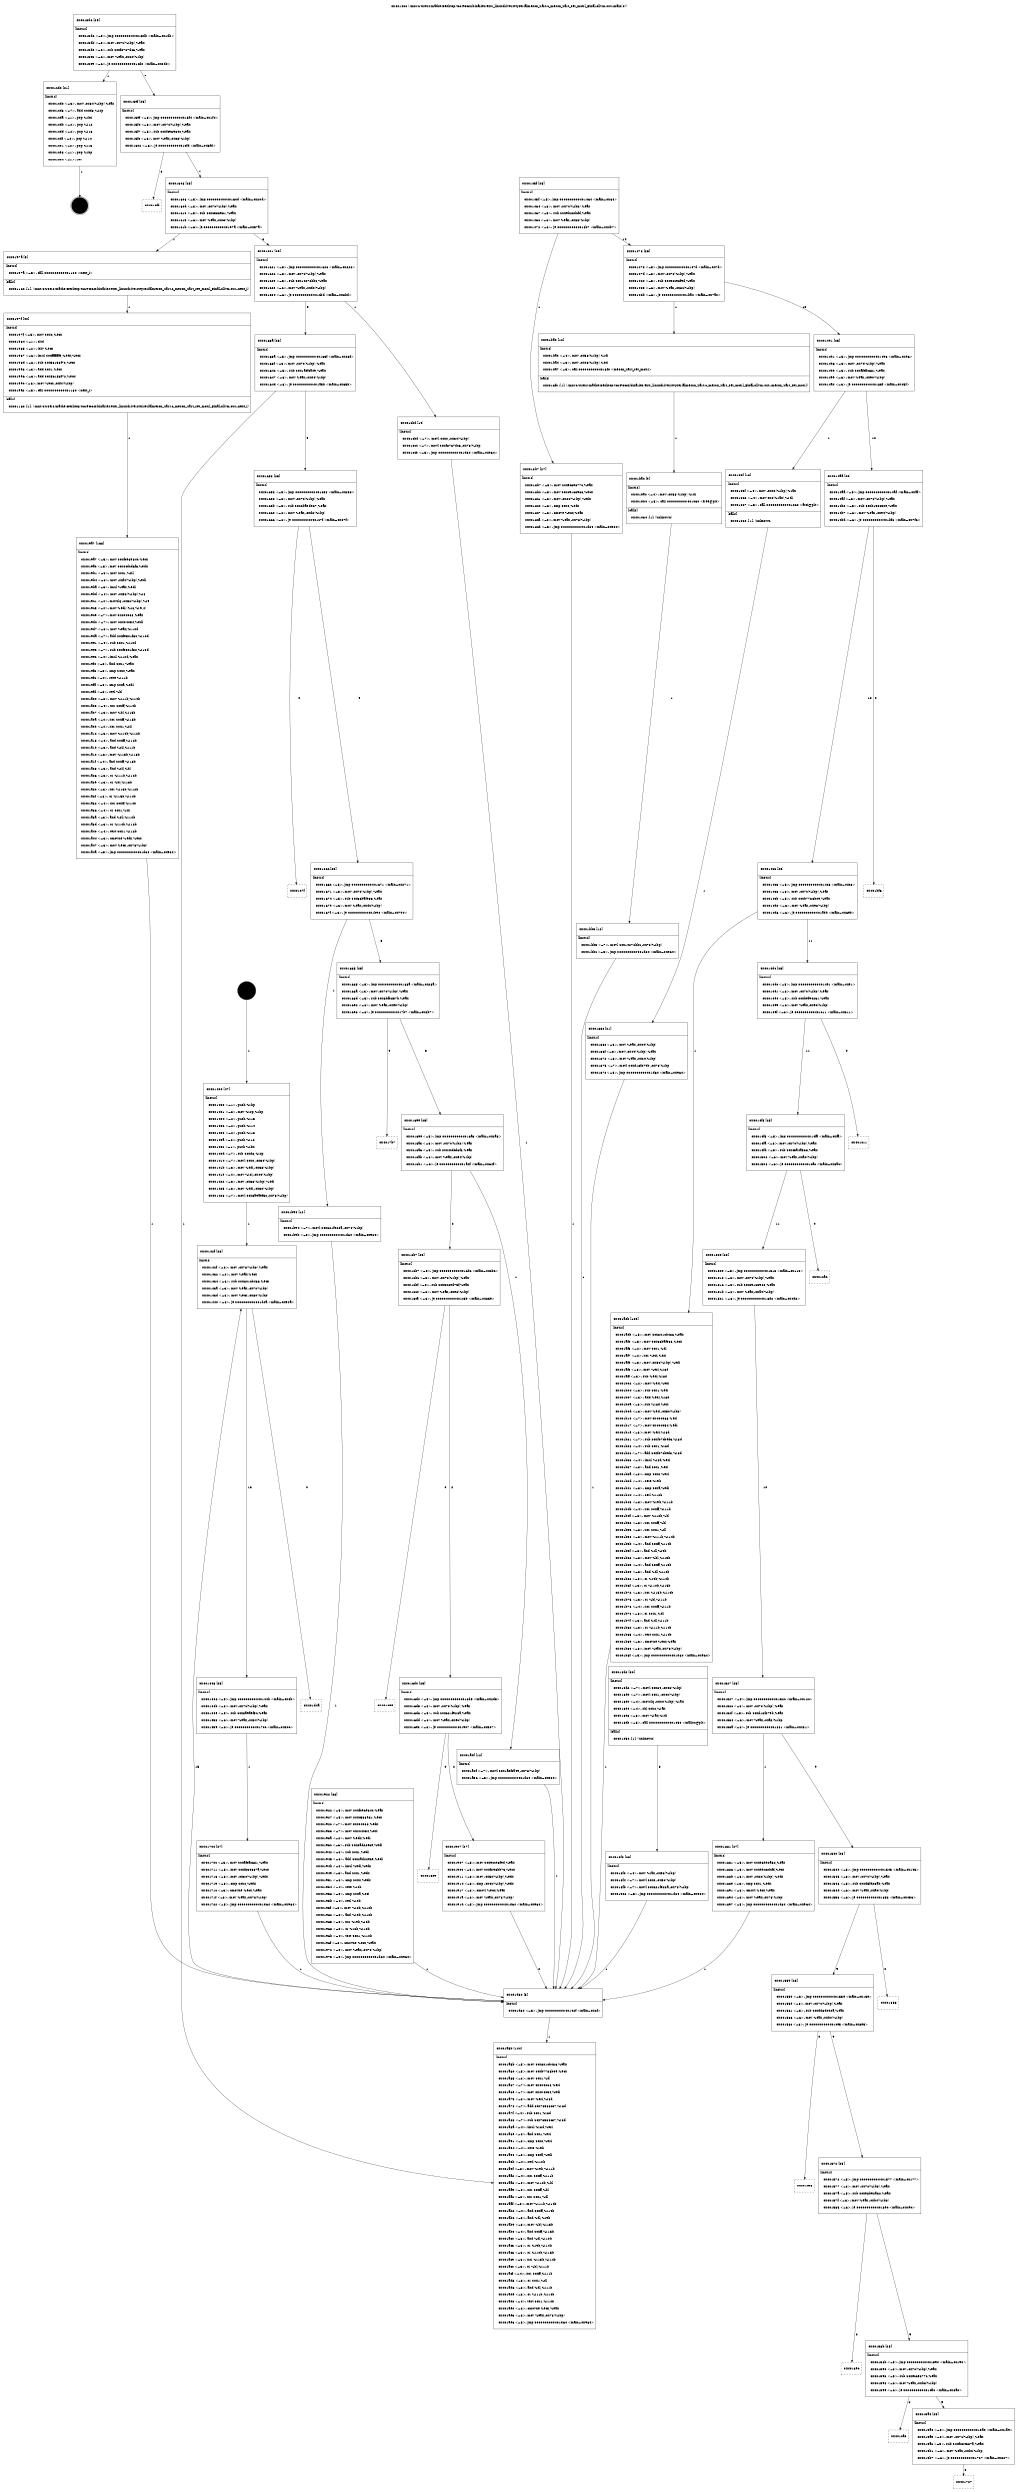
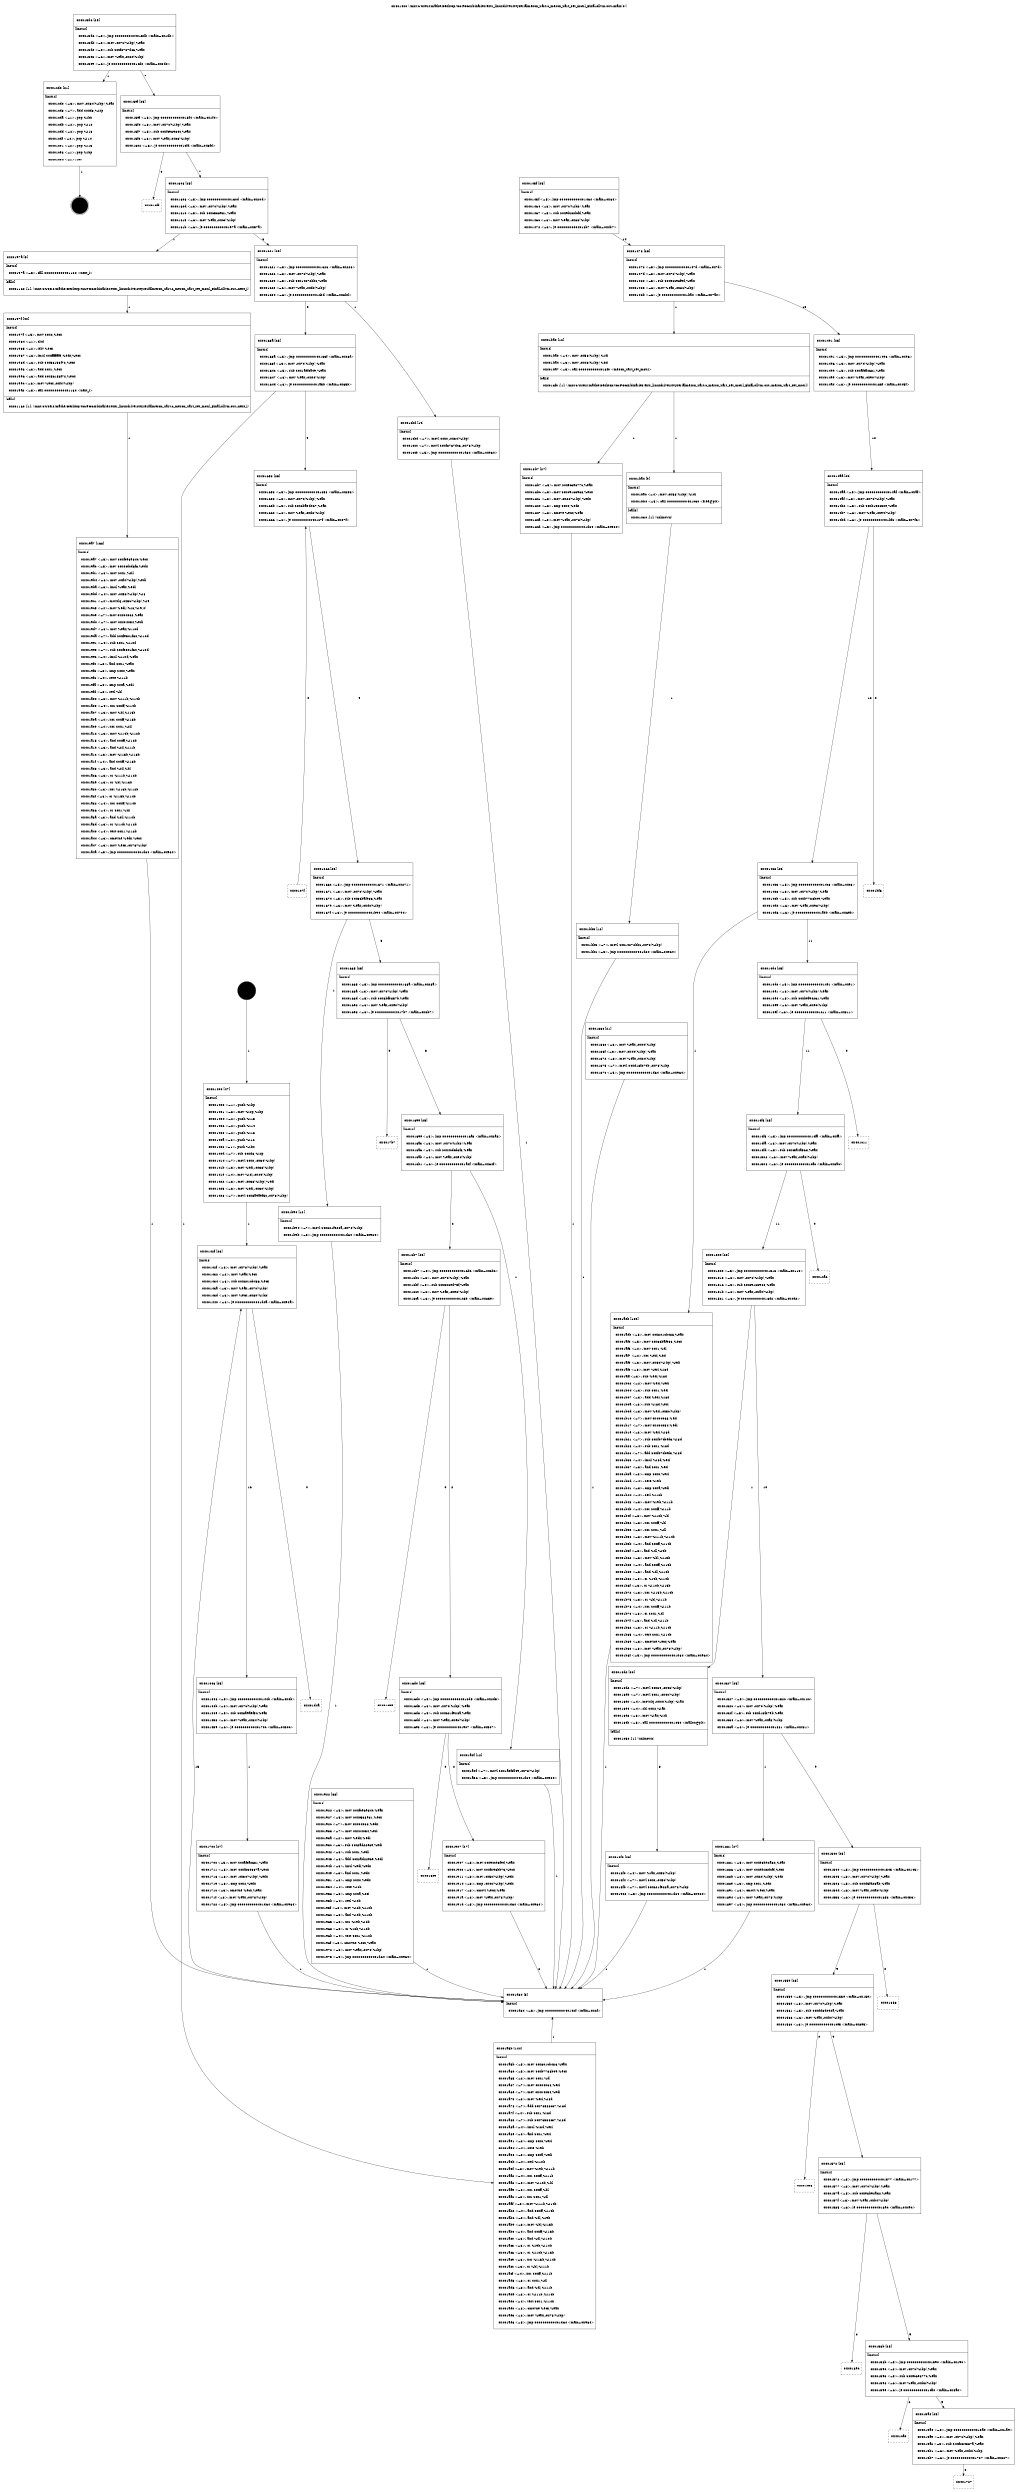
edge "0x40145f [25]" -> "0x4018b7 [27]": now "0x401ba0 [12]" -> "0x4018b7 [27]"
node "0x40185f [13]": removed
edge "0x401653 [25]" -> "0x401c7f": reversed
edge "0x40150e [25]" -> "0x4018d2 [30]": added, label "1"
edge "0x401d64 [5]" -> "0x401a5b [144]": reversed
